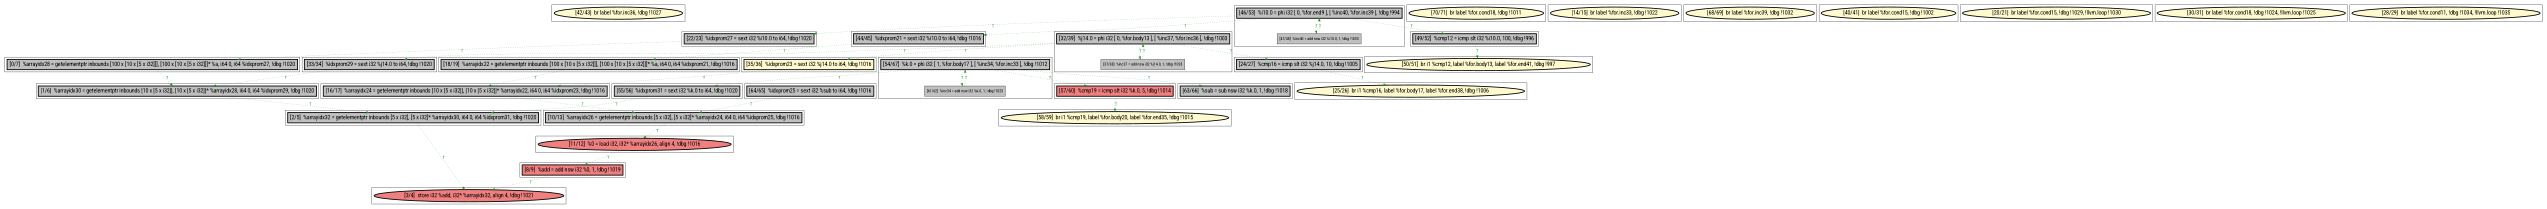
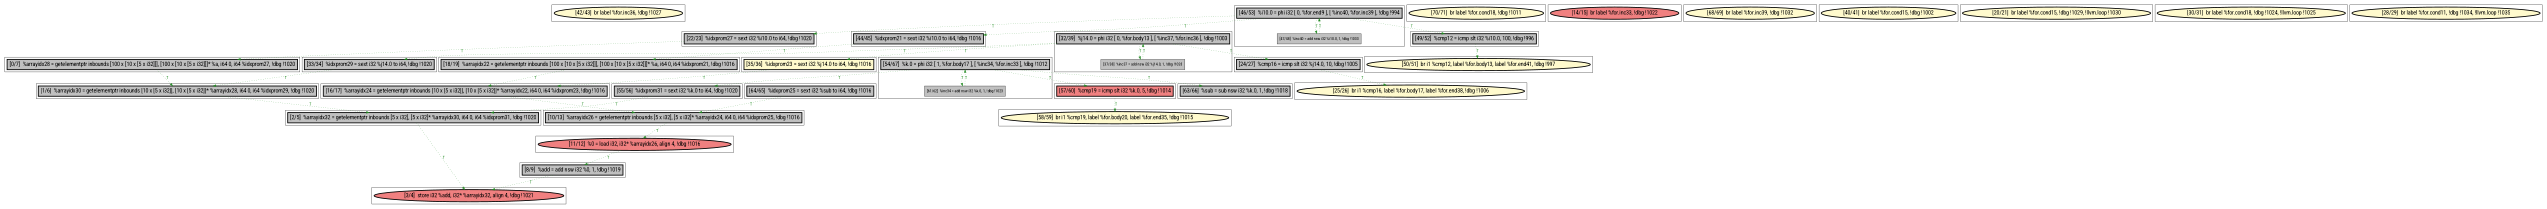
node "[14/15]  br label %for.inc33, !dbg !1022": fillcolor lemonchiffon -> lightcoral
node "[8/9]  %add = add nsw i32 %0, 1, !dbg !1019": fillcolor lightcoral -> grey
